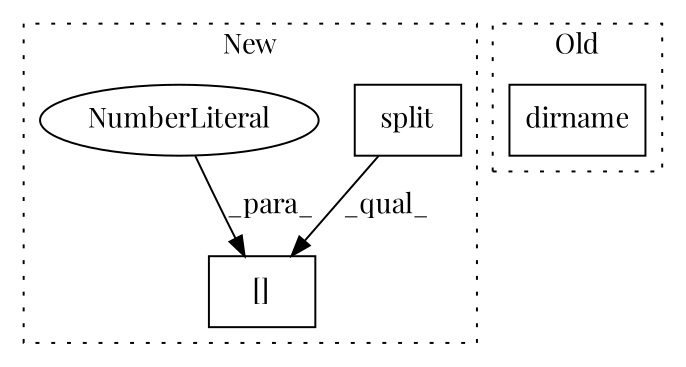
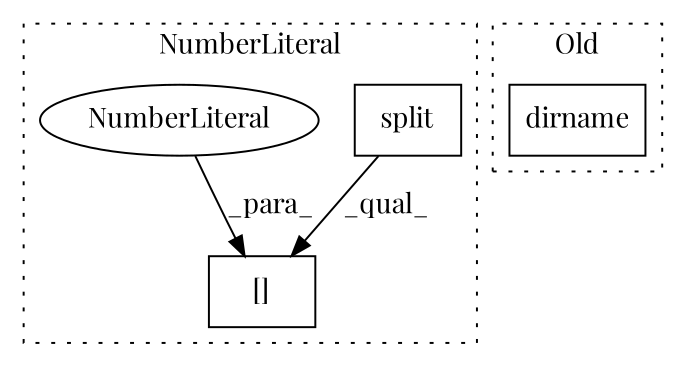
cluster "New": label "New" -> "NumberLiteral"
